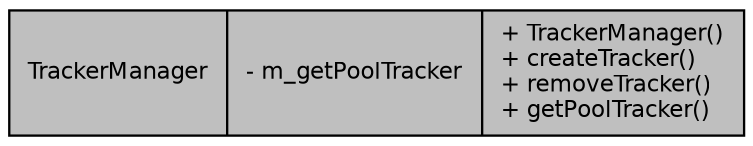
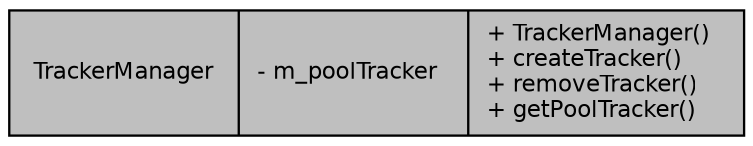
node "TrackerManager": text "- m_getPoolTracker" -> "- m_poolTracker"
